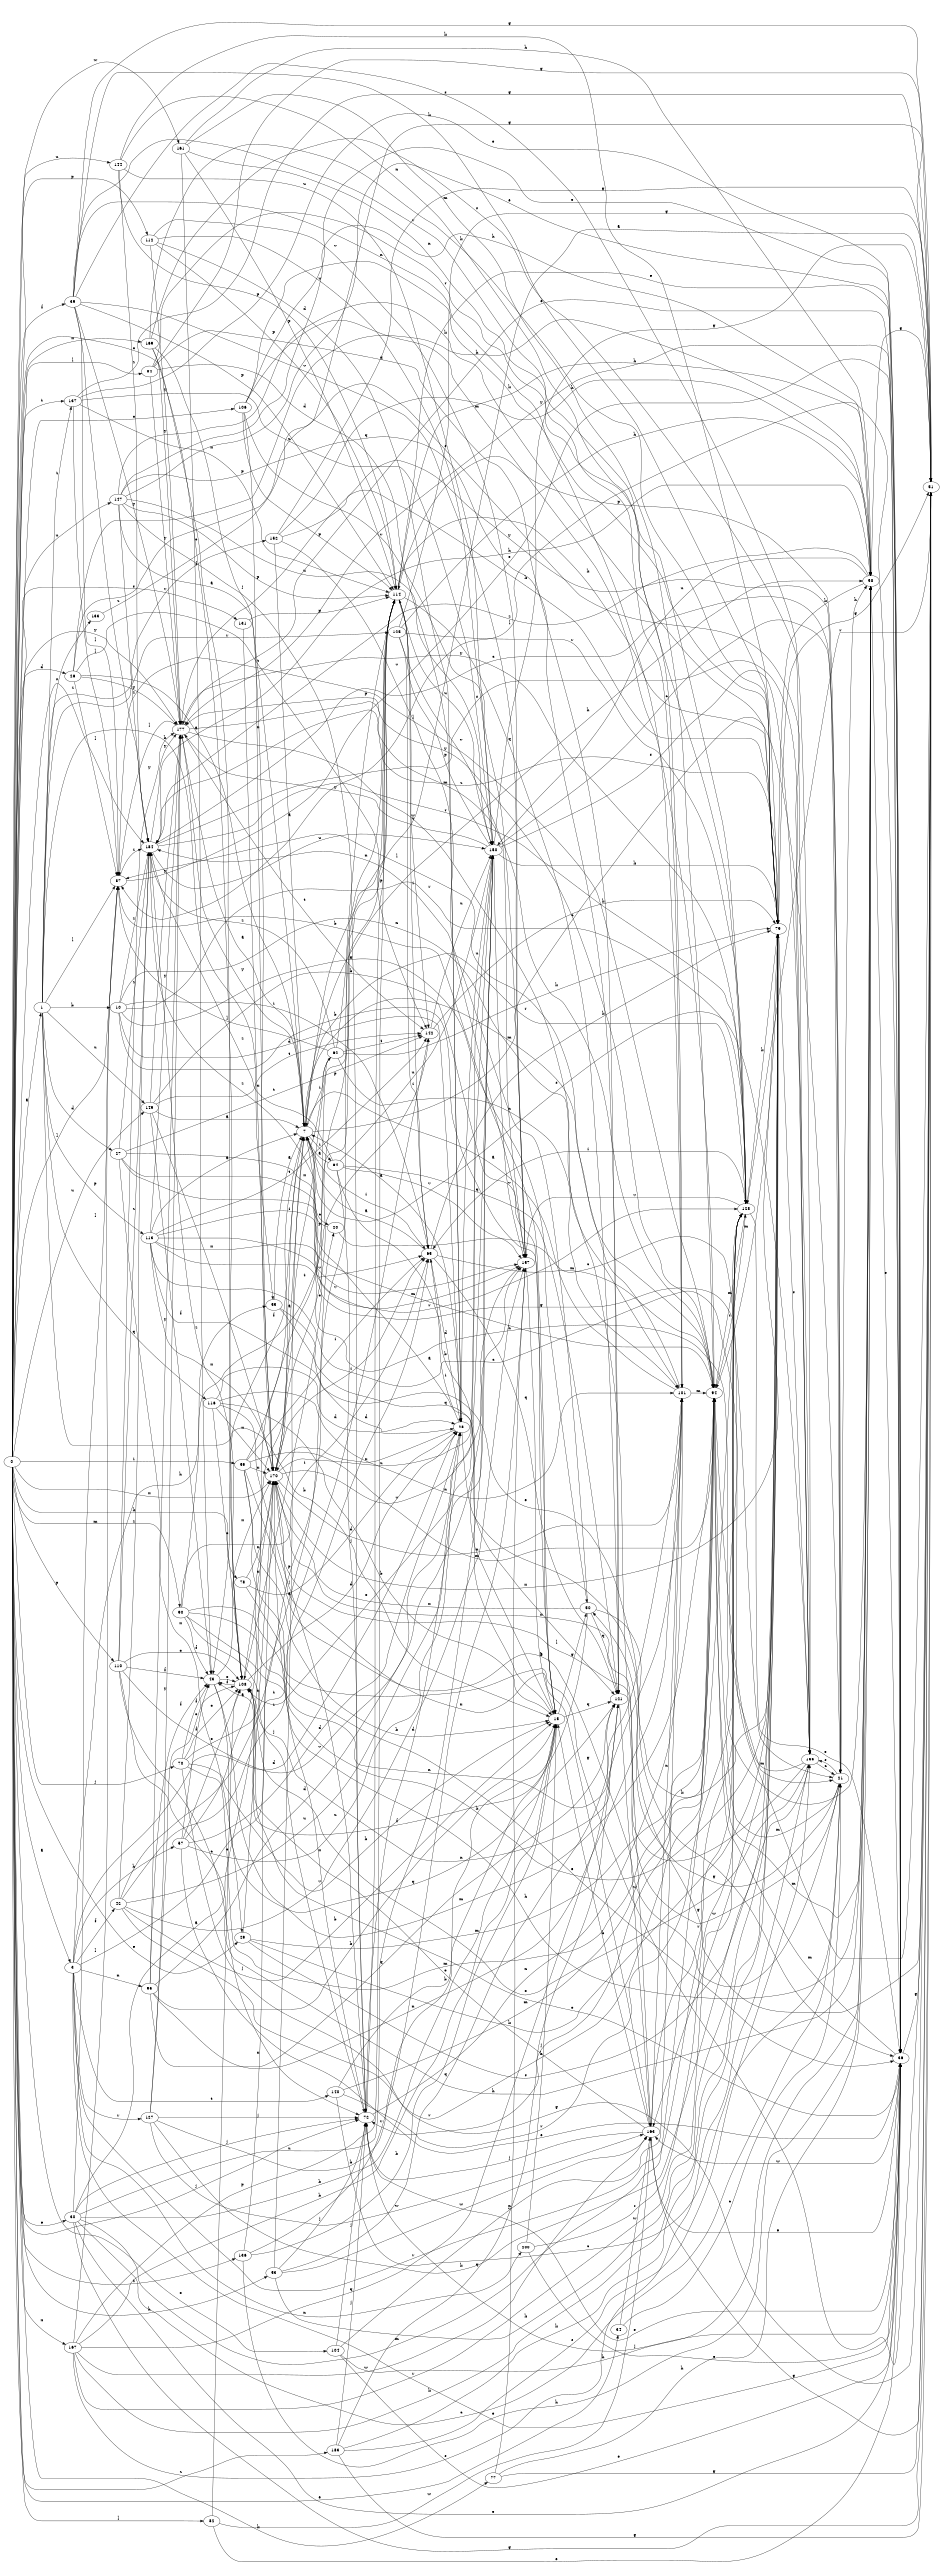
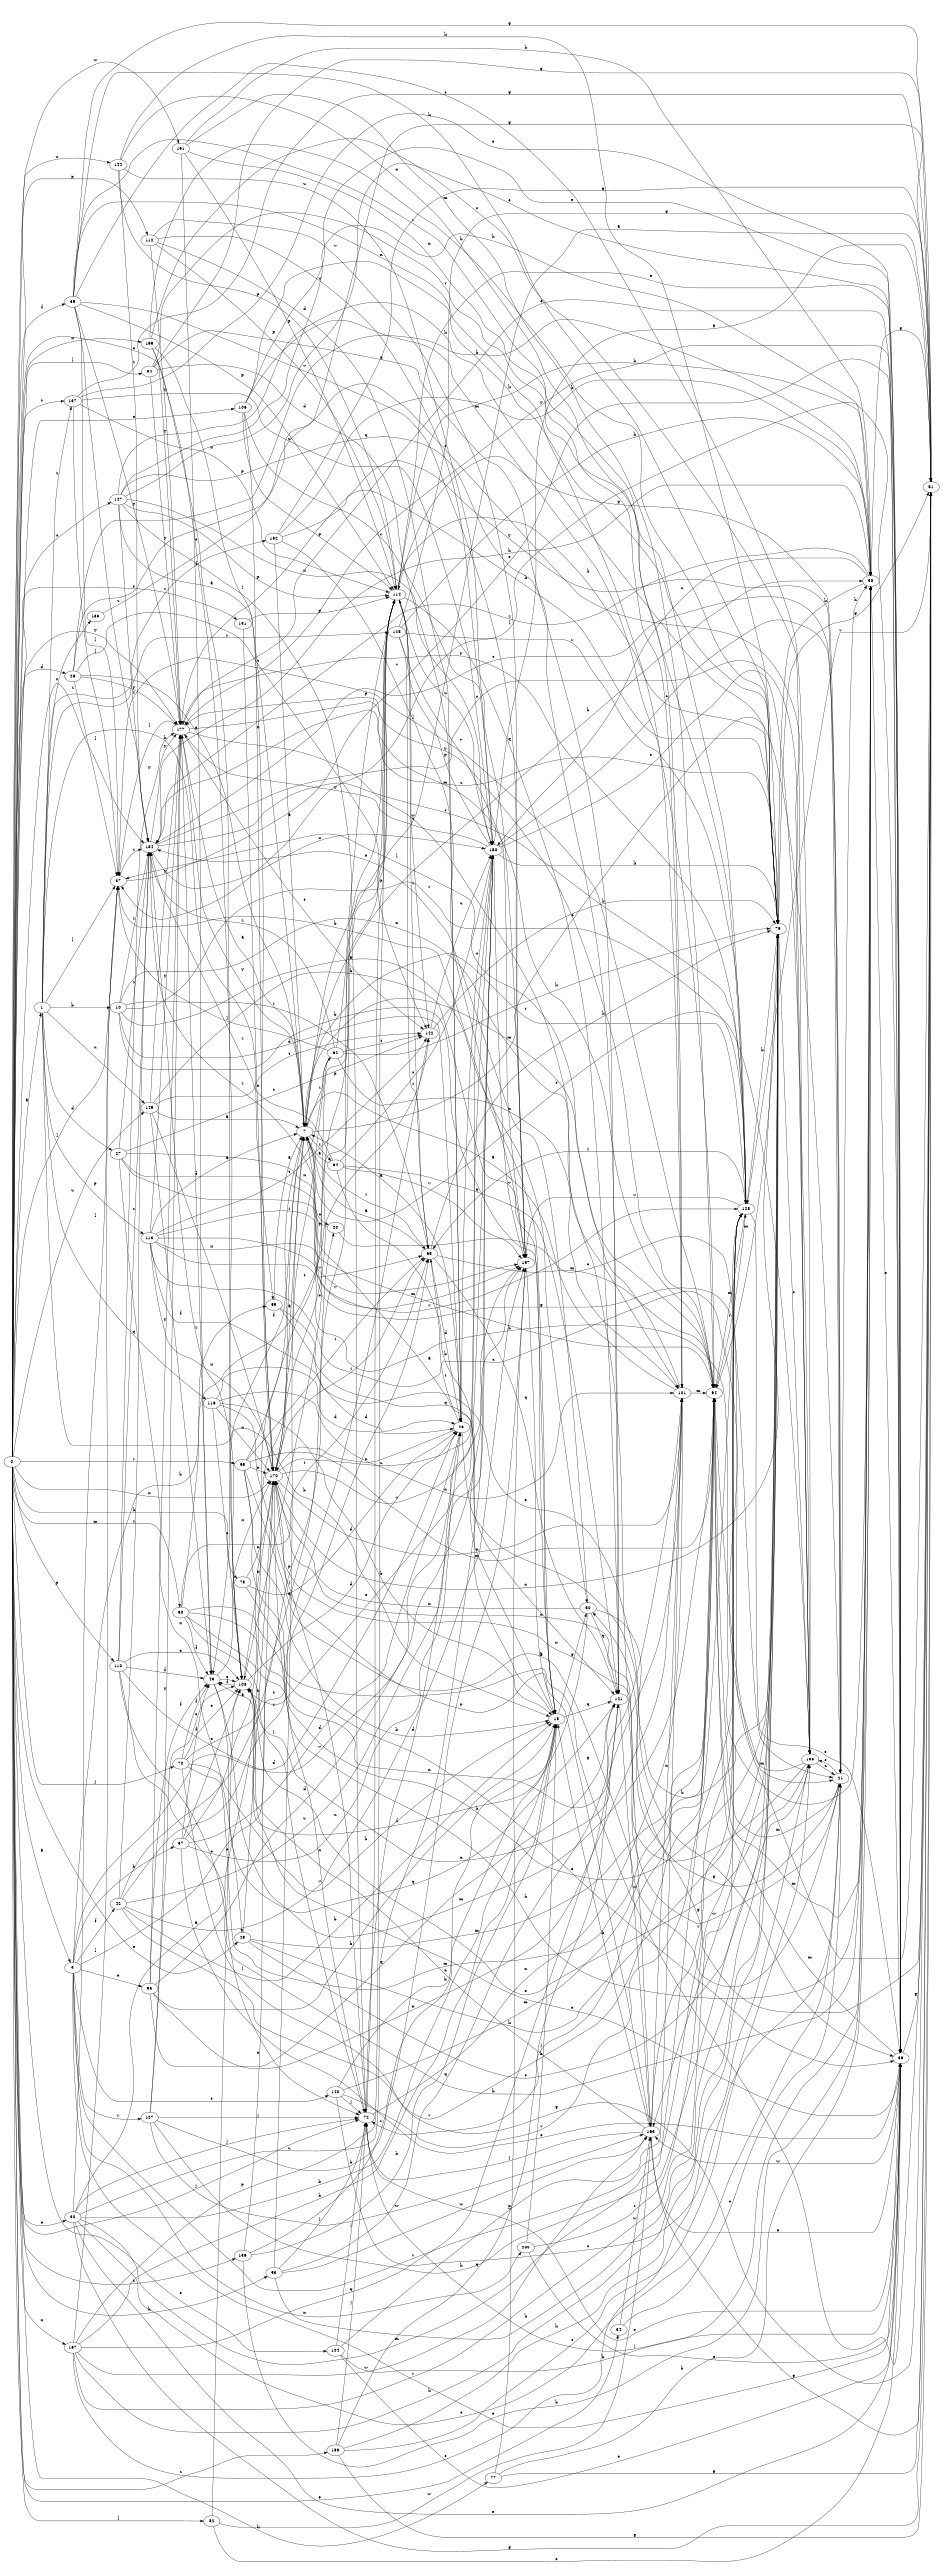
edge "177" -> "43": added, label "f"
edge "64" -> "72": now "140" -> "72"
edge "21" -> "170": label "l" -> "x"
